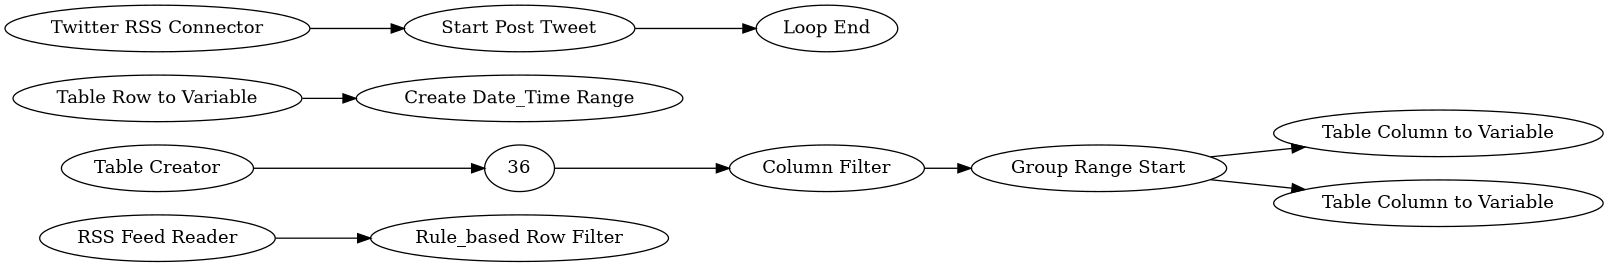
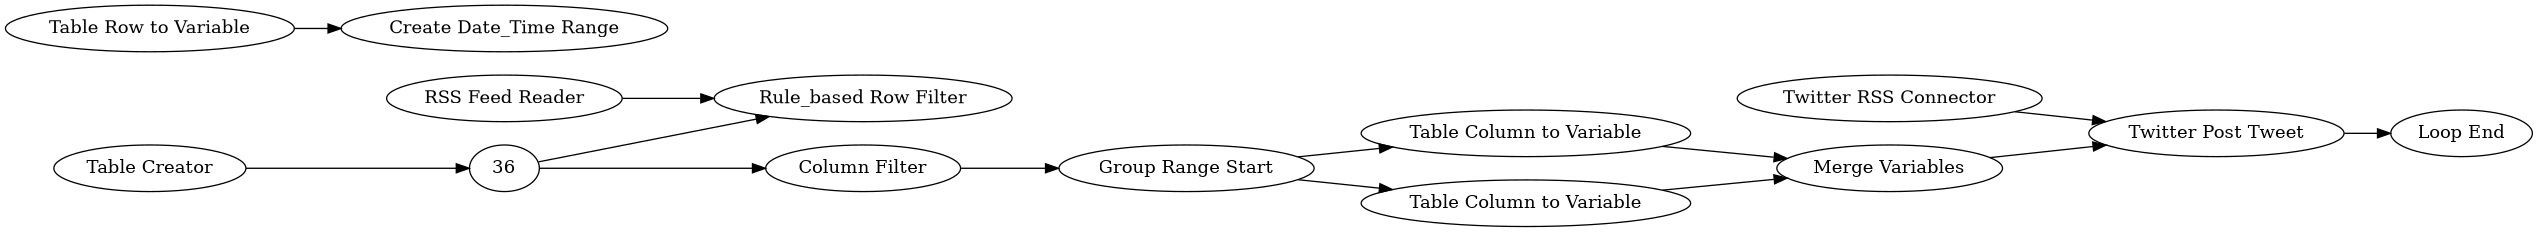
node "Start Post Tweet": label "Start Post Tweet" -> "Twitter Post Tweet"
edge "36" -> "Rule_based Row Filter": added
node "Merge Variables": added
